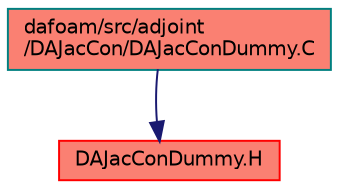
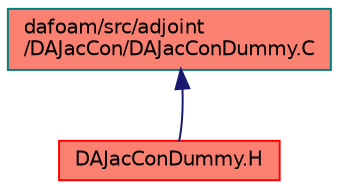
edge "dafoam/src/adjoint /DAJacCon/DAJacConDummy.C" -> "DAJacConDummy.H": reversed
